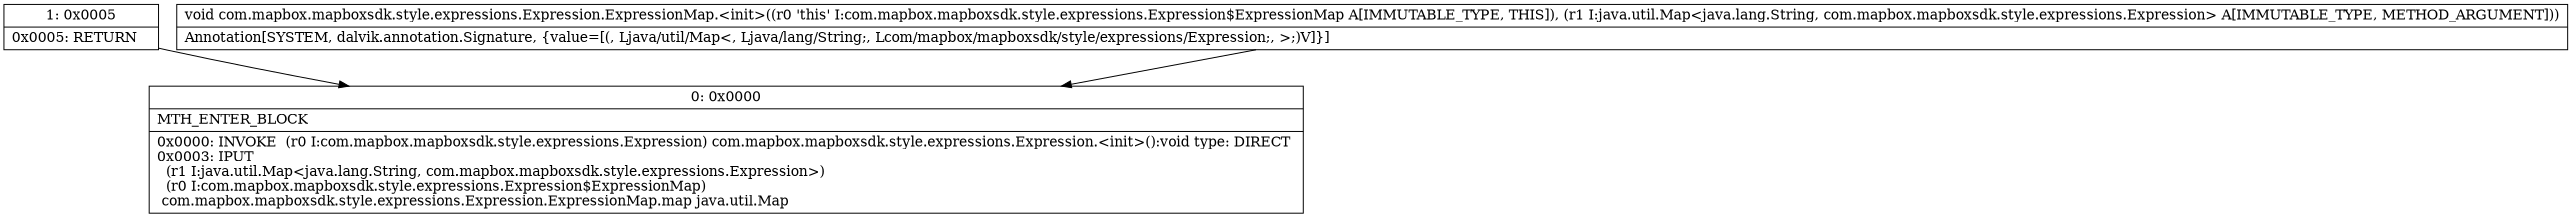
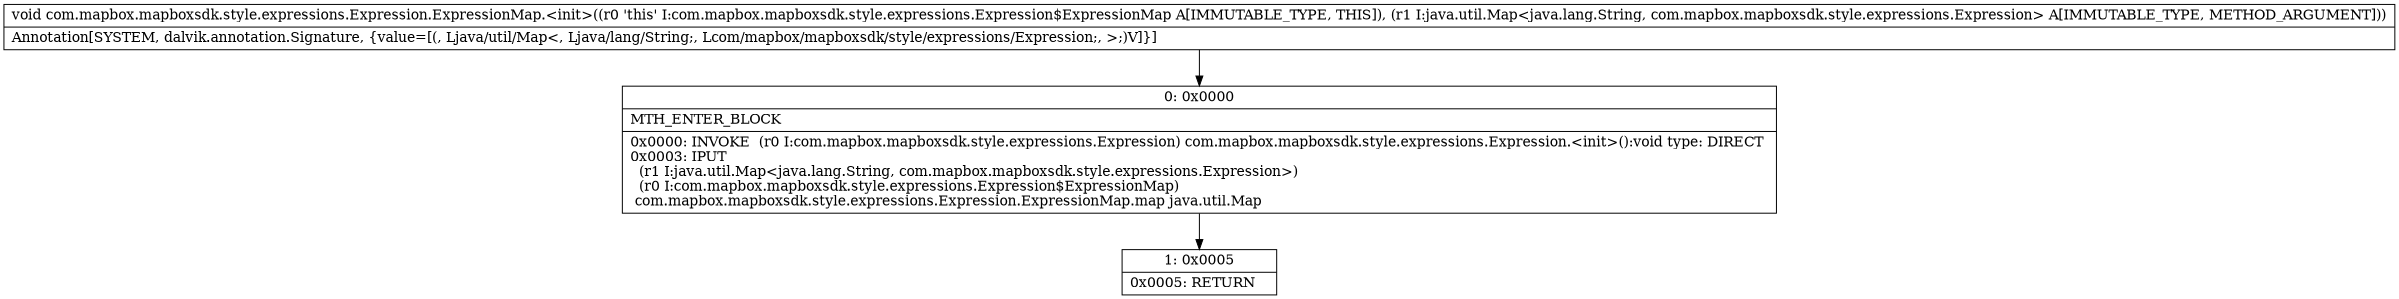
edge "1: 0x0005" -> "0: 0x0000": reversed
